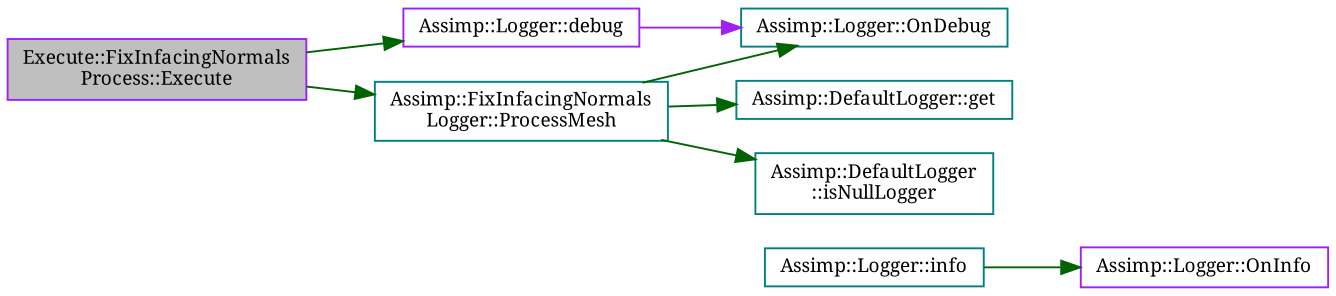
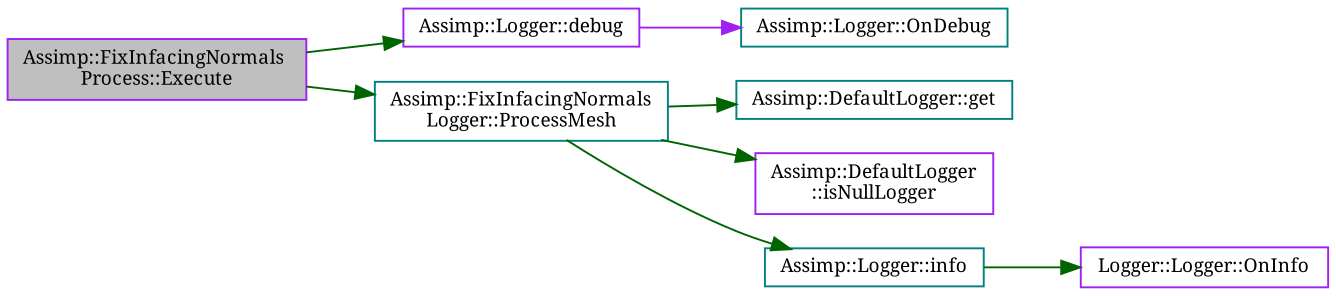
edge "Assimp::FixInfacingNormals Logger::ProcessMesh" -> "Assimp::Logger::OnDebug": now "Assimp::FixInfacingNormals Logger::ProcessMesh" -> "Assimp::Logger::info"
node "Execute::FixInfacingNormals Process::Execute": label "Execute::FixInfacingNormals Process::Execute" -> "Assimp::FixInfacingNormals Process::Execute"
node "Assimp::DefaultLogger ::isNullLogger": color teal -> purple
node "Assimp::Logger::OnInfo": label "Assimp::Logger::OnInfo" -> "Logger::Logger::OnInfo"
